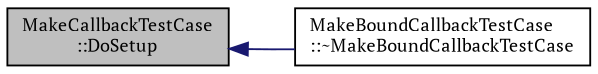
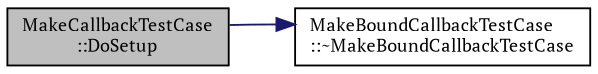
edge "MakeBoundCallbackTestCase ::~MakeBoundCallbackTestCase" -> "MakeCallbackTestCase ::DoSetup": reversed
